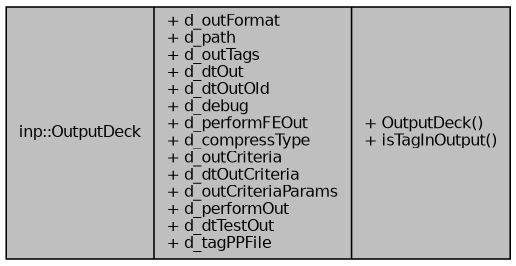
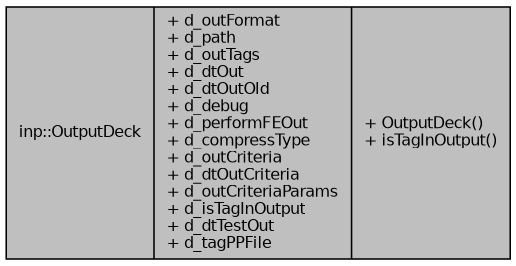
node "inp::OutputDeck": text "+ d_performOut" -> "+ d_isTagInOutput"
